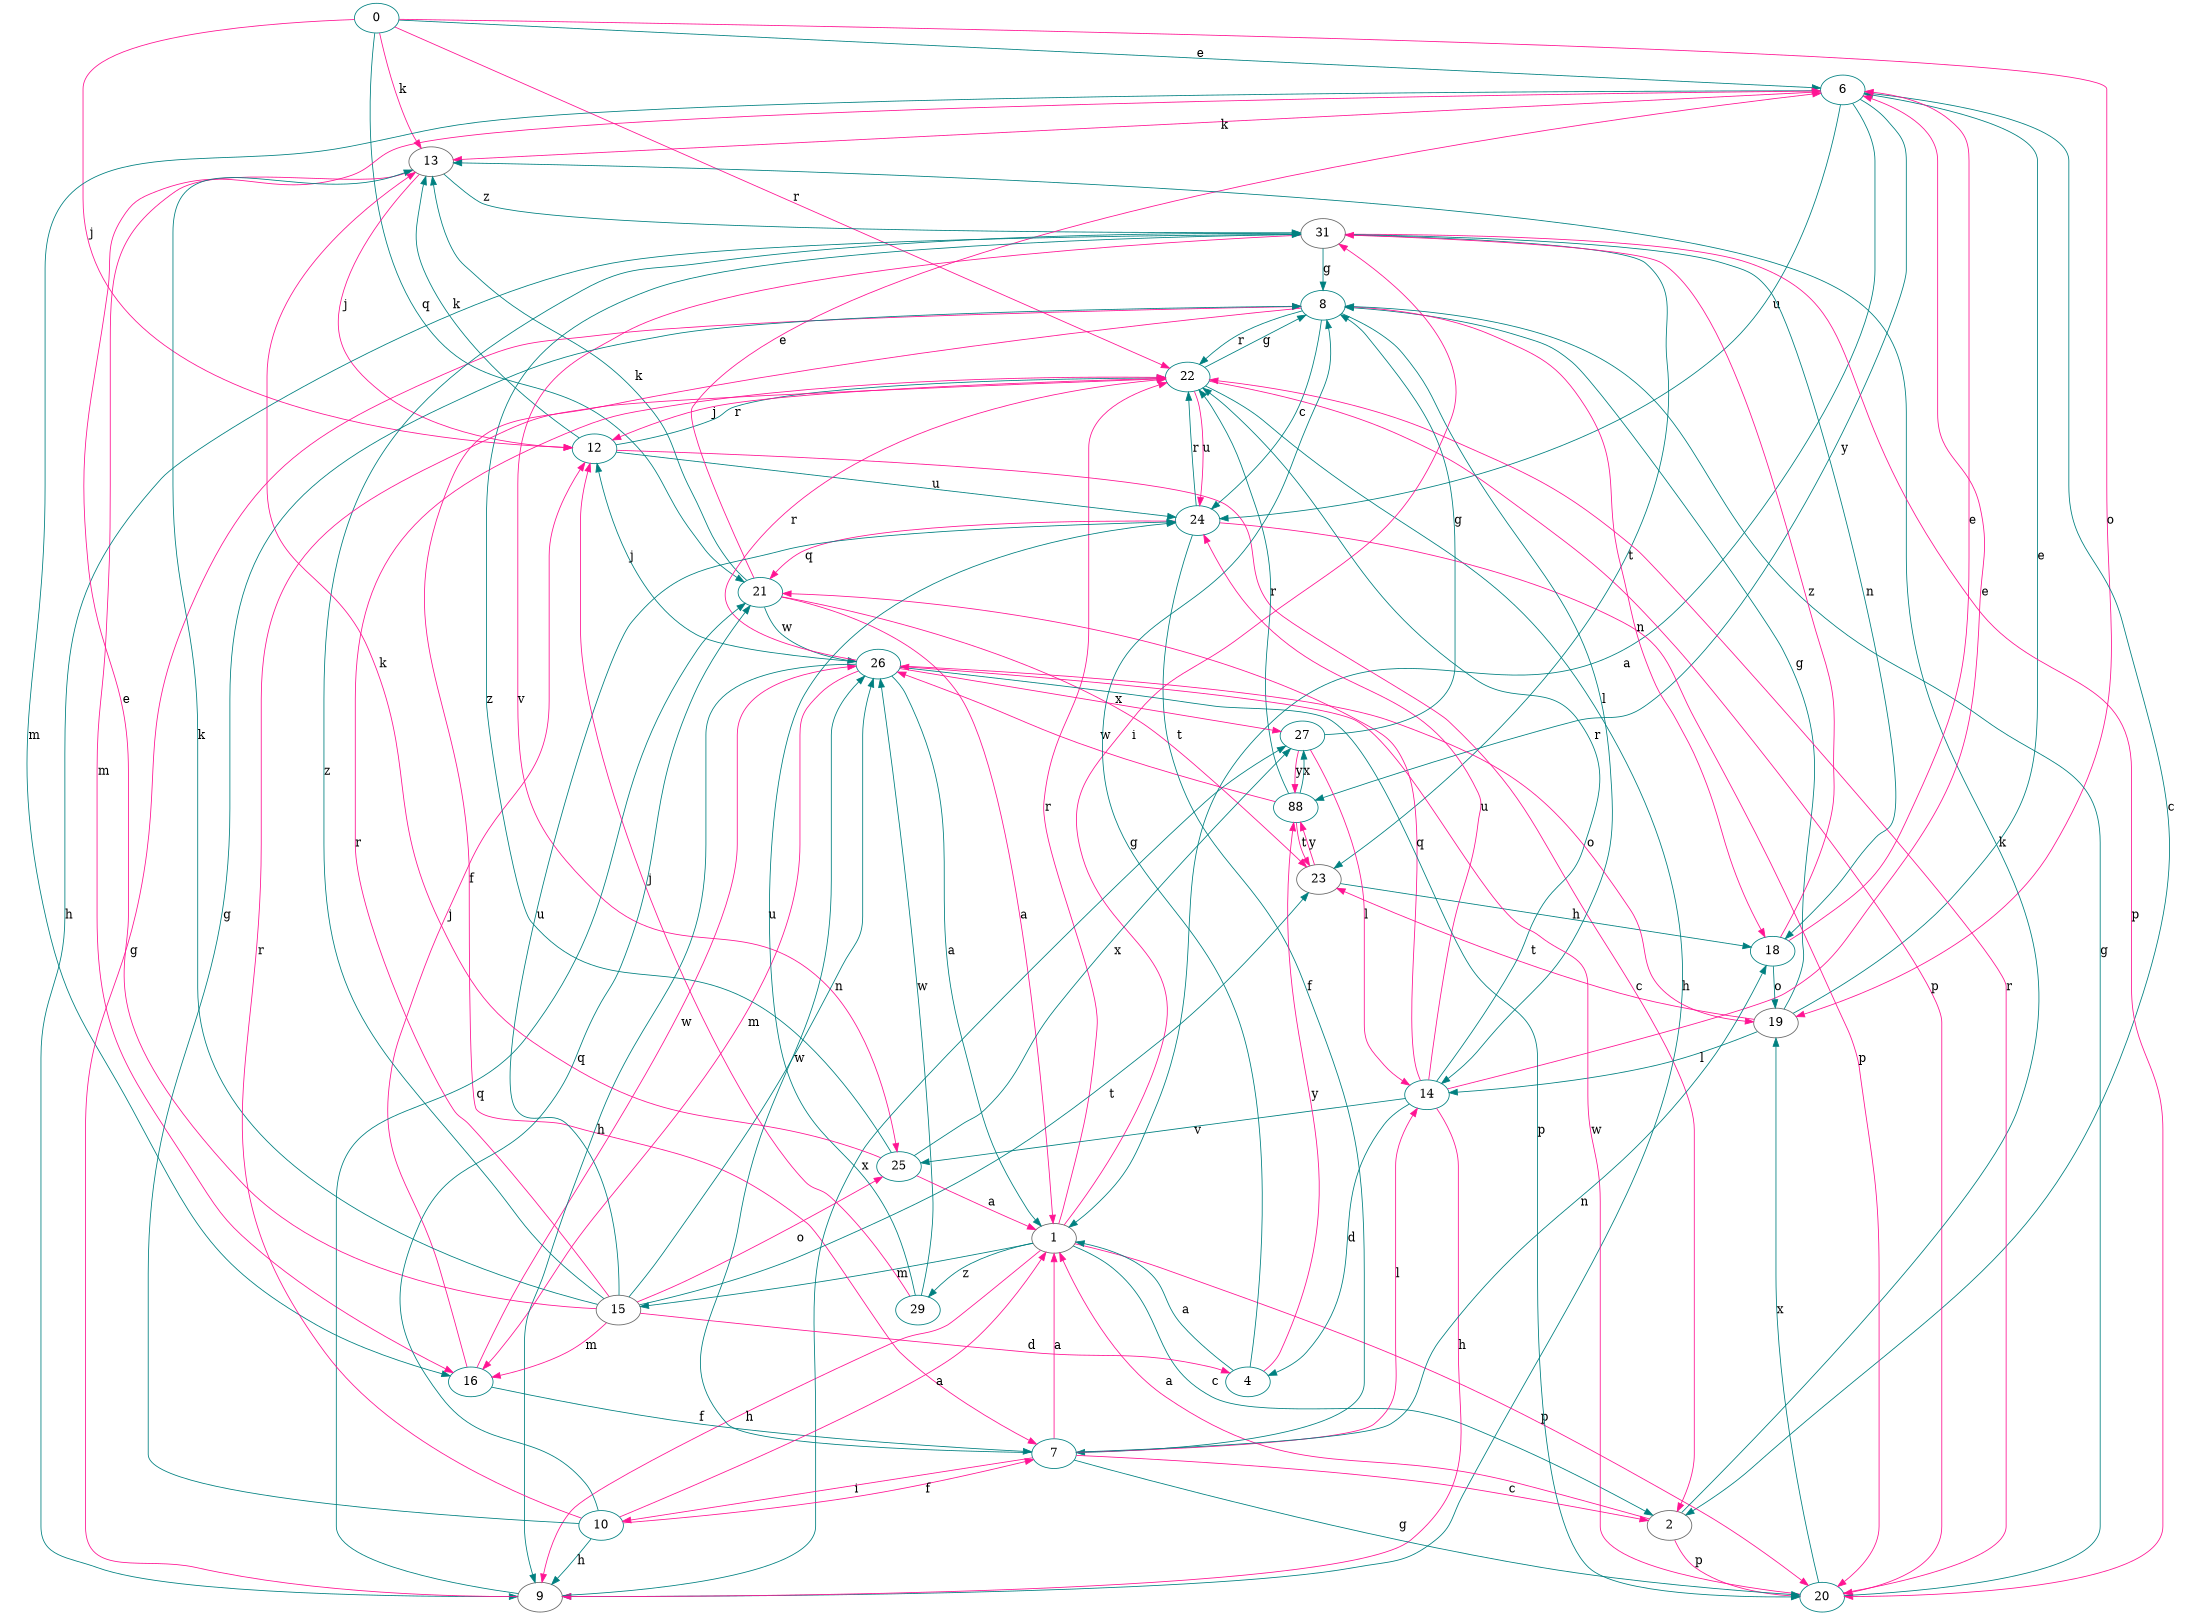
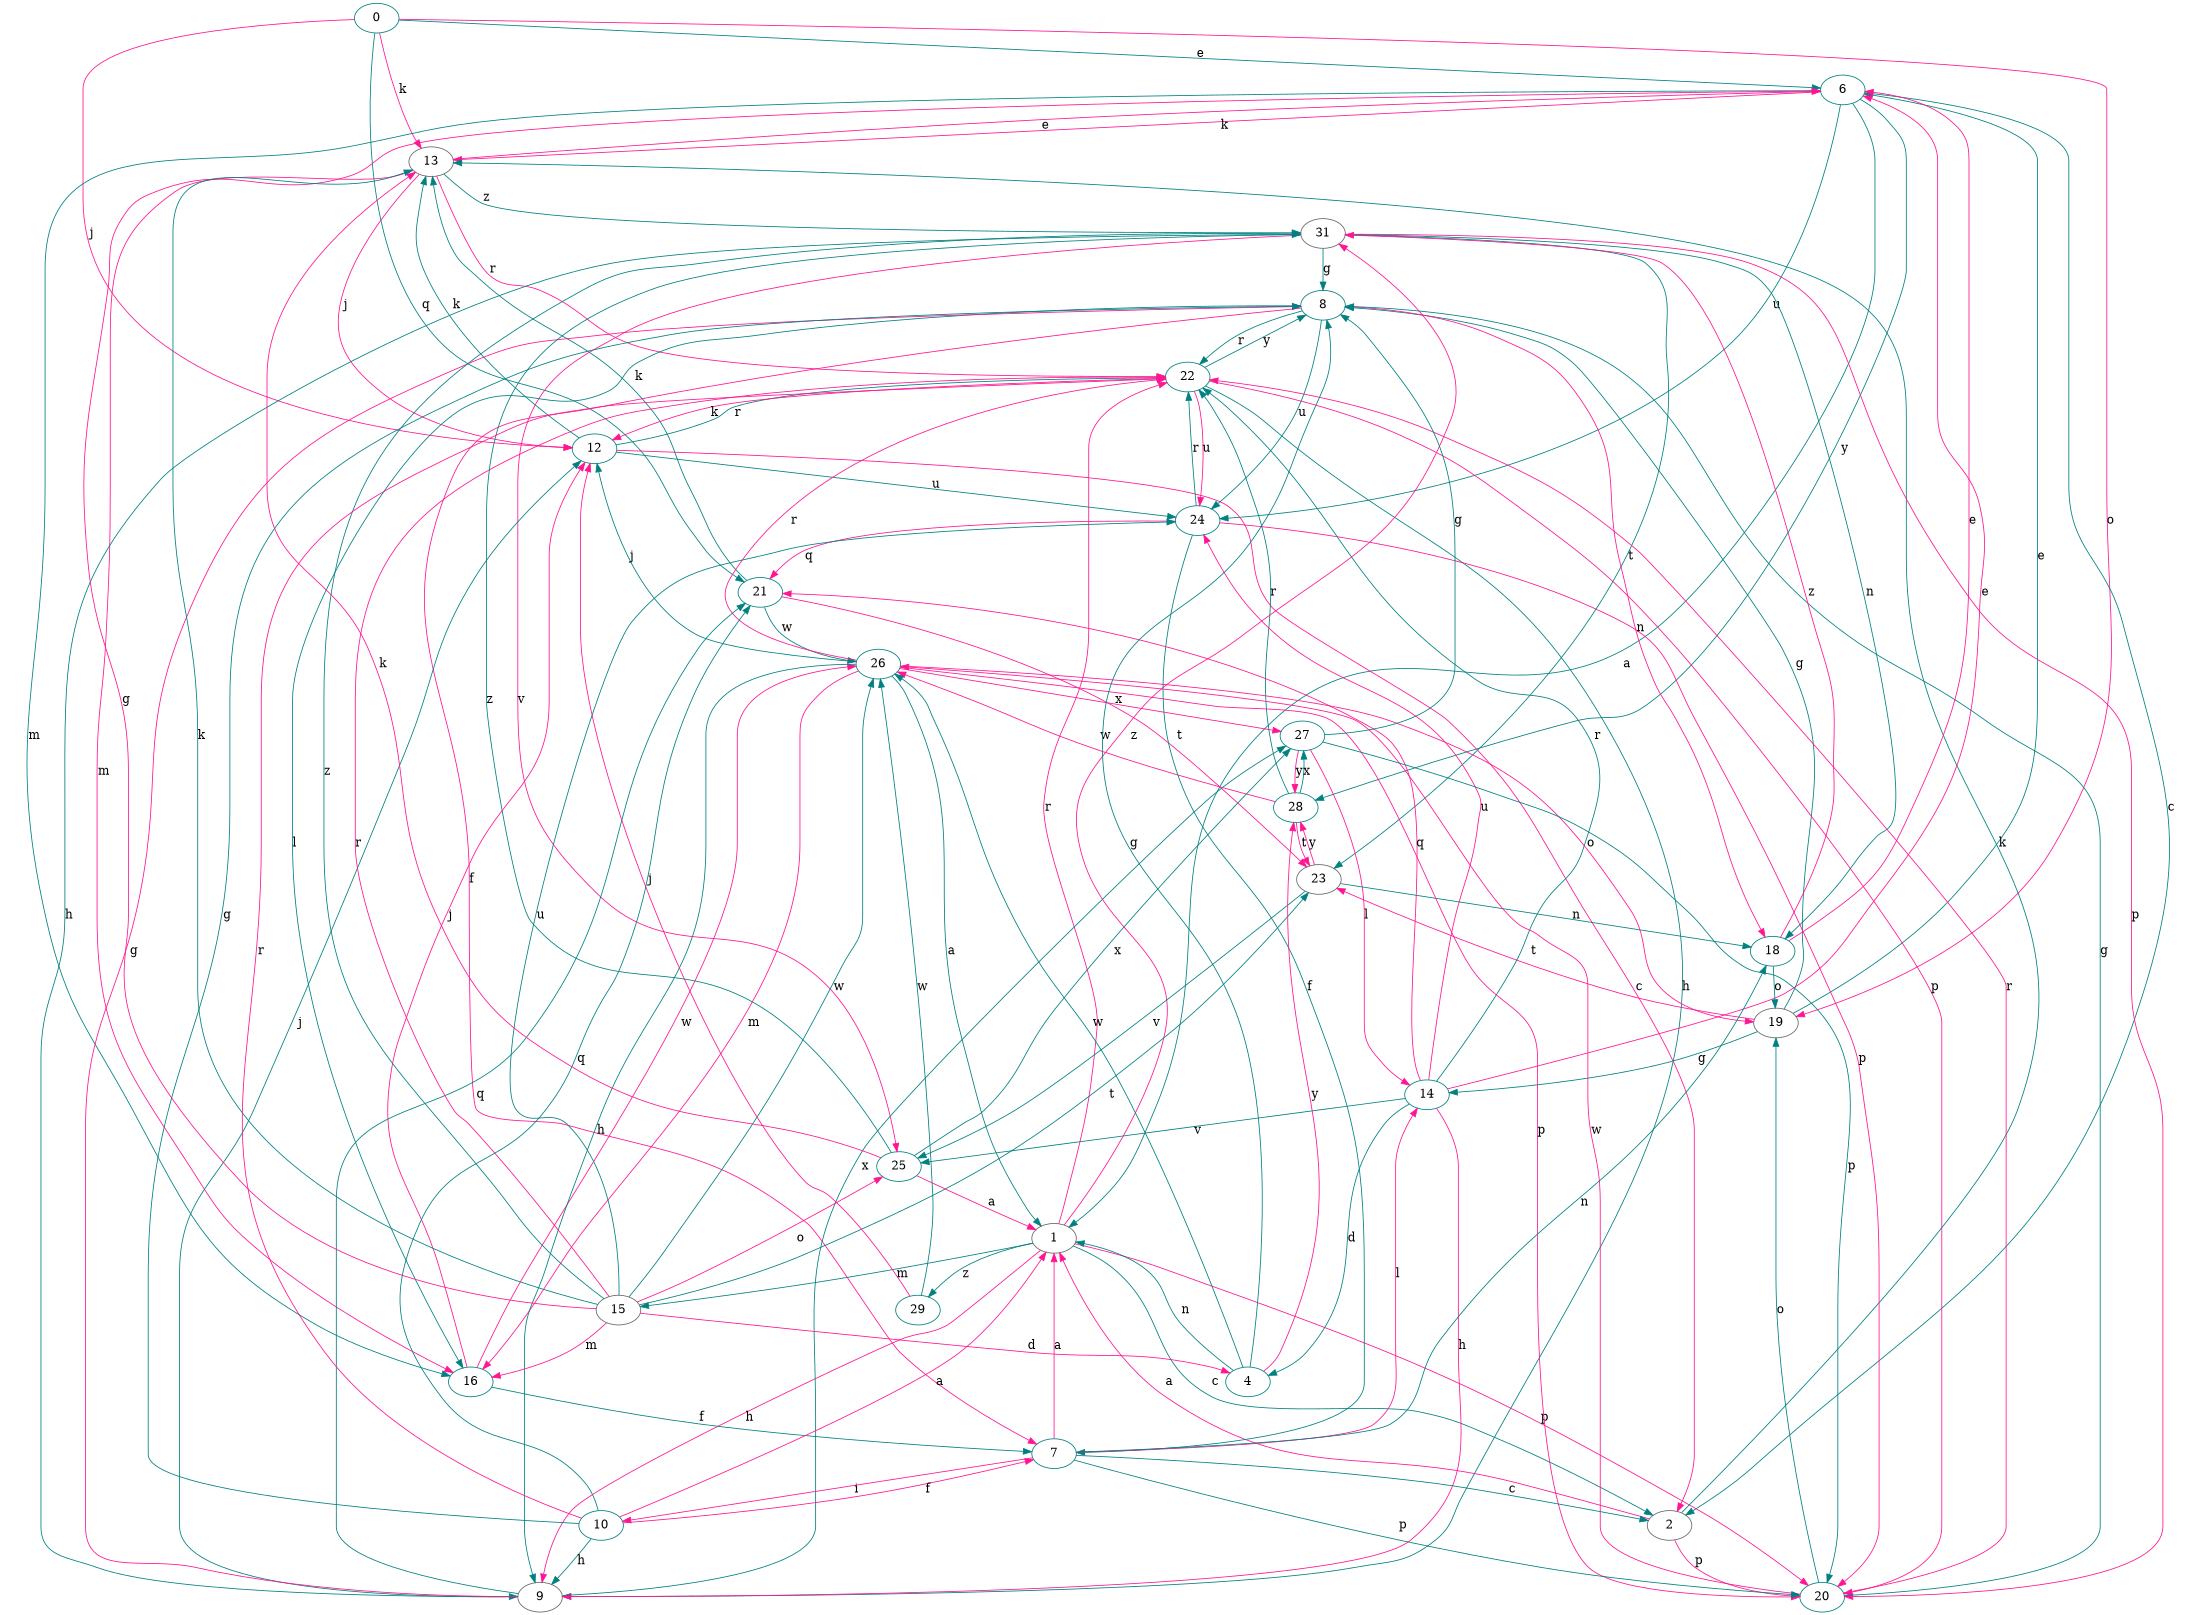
edge "0" -> "22": now "13" -> "22"
edge "21" -> "6": now "13" -> "6"
edge "22" -> "8": label "g" -> "y"
edge "22" -> "12": label "j" -> "k"
edge "8" -> "24": label "c" -> "u"
edge "8" -> "14": now "8" -> "16"
edge "15" -> "6": label "e" -> "g"
edge "1" -> "31": label "i" -> "z"
edge "29" -> "24": removed, label "u"
node "88": label "88" -> "28"
edge "21" -> "1": removed, label "a"
edge "23" -> "18": label "h" -> "n"
edge "26" -> "20": color teal -> deeppink
edge "15" -> "26": label "n" -> "w"
edge "27" -> "20": added, label "p"
edge "23" -> "25": added, label "v"
edge "19" -> "14": label "l" -> "g"
edge "9" -> "12": added, label "j"
edge "7" -> "26": now "4" -> "26"
edge "4" -> "1": label "a" -> "n"
edge "20" -> "19": label "x" -> "o"
edge "7" -> "2": color deeppink -> teal
edge "7" -> "20": label "g" -> "p"
